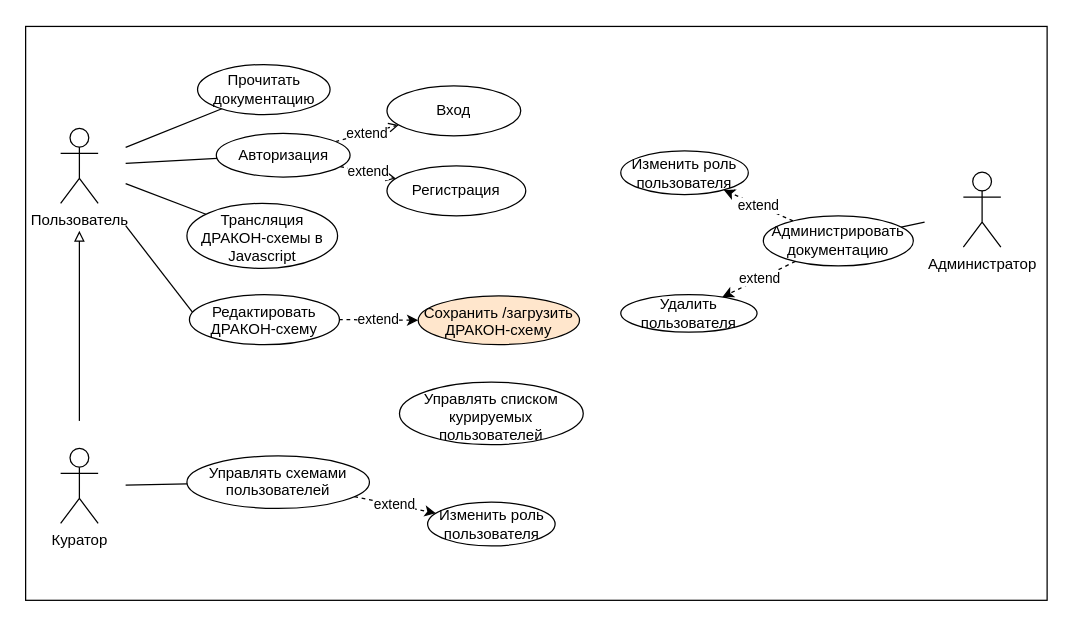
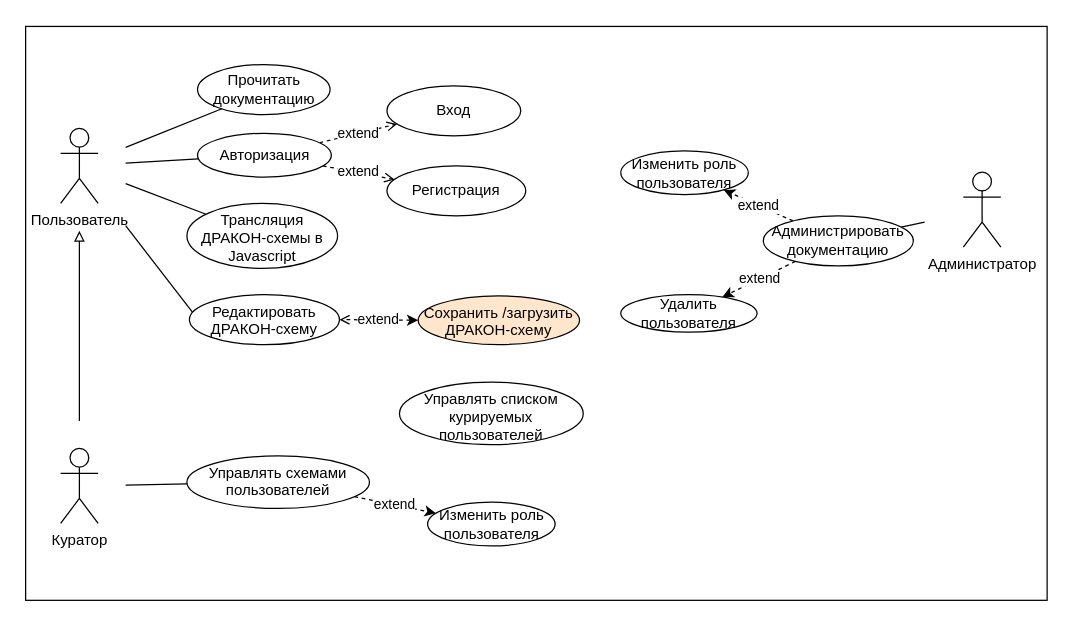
node "Авторизация": moved (283, 155) -> (264, 155)
edge "Редактировать ДРАКОН-схему" -> "Сохранить /загрузить ДРАКОН-схему": arrowhead none -> open
